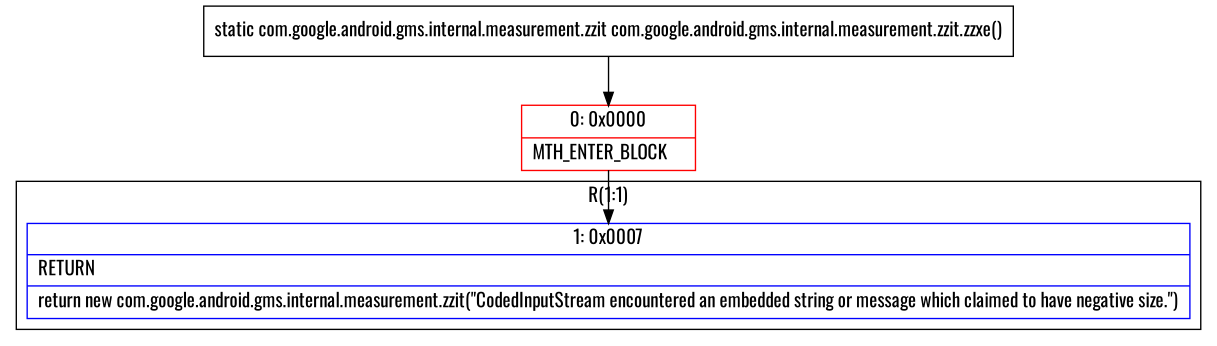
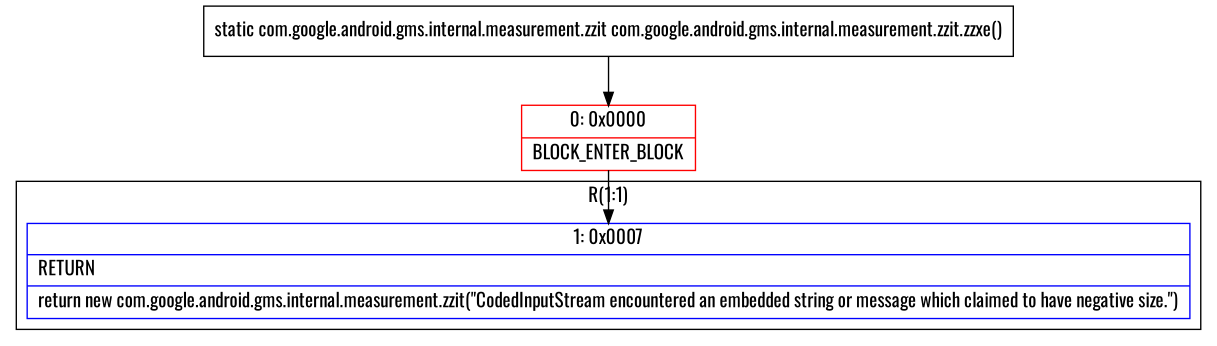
node "0: 0x0000": text "MTH_ENTER_BLOCK" -> "BLOCK_ENTER_BLOCK"
